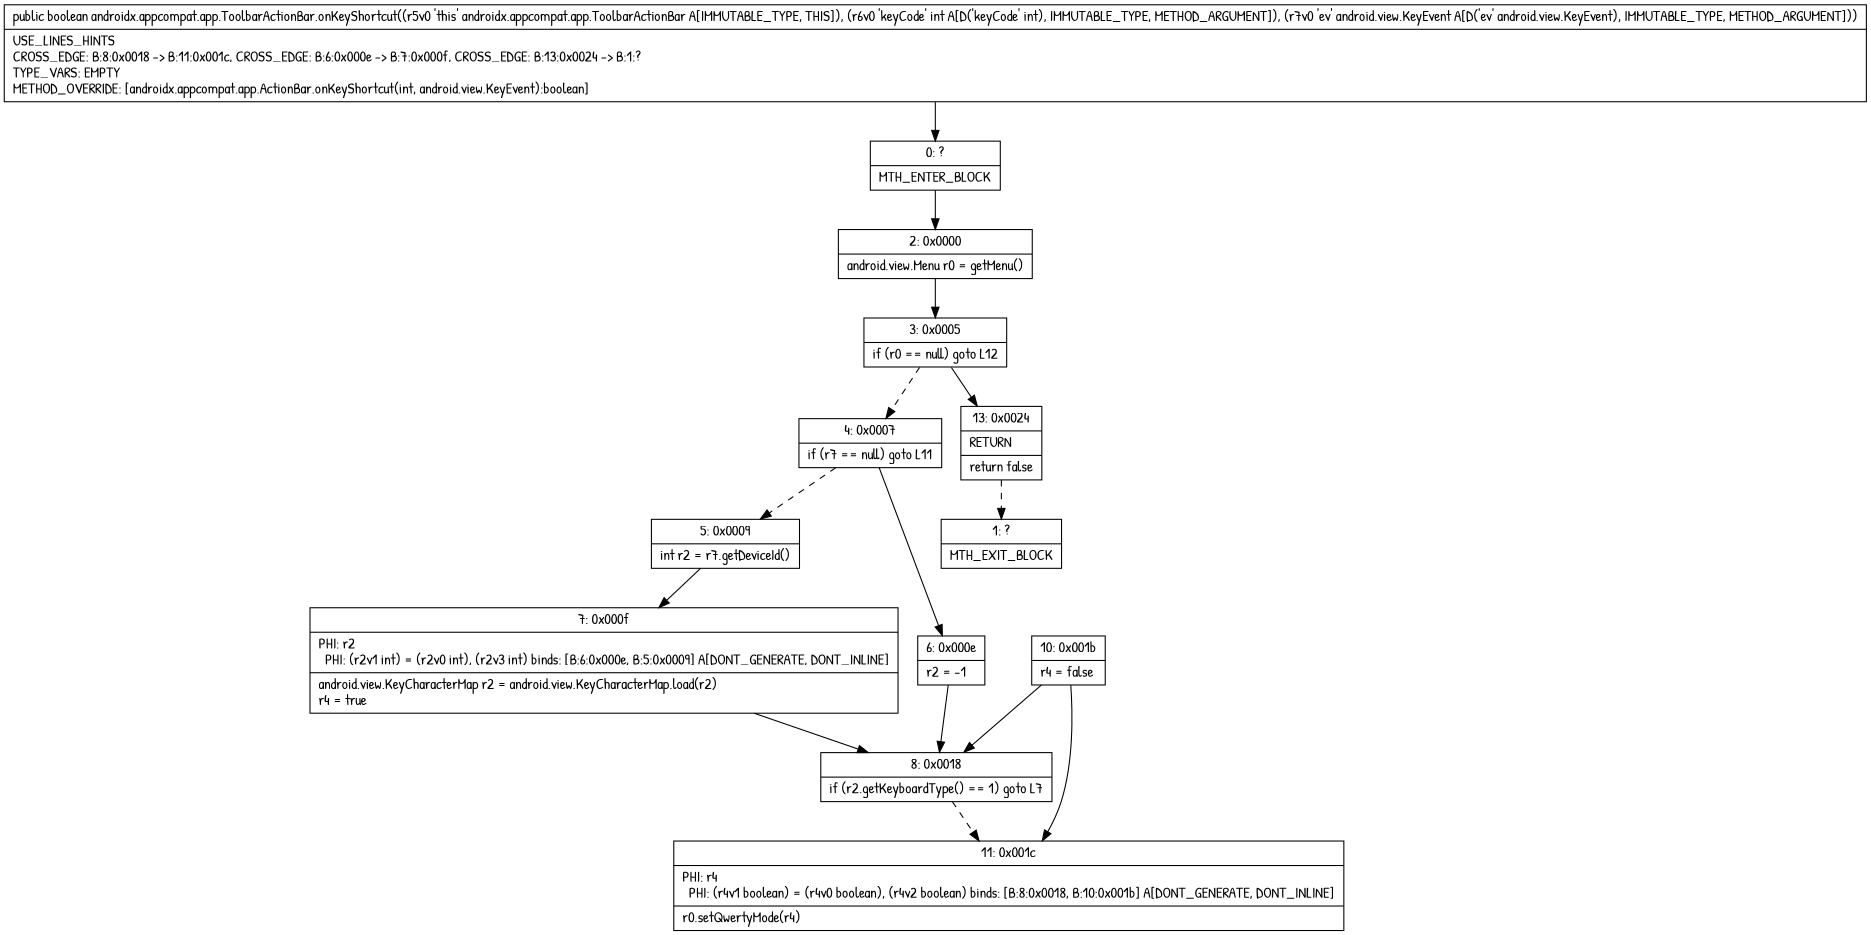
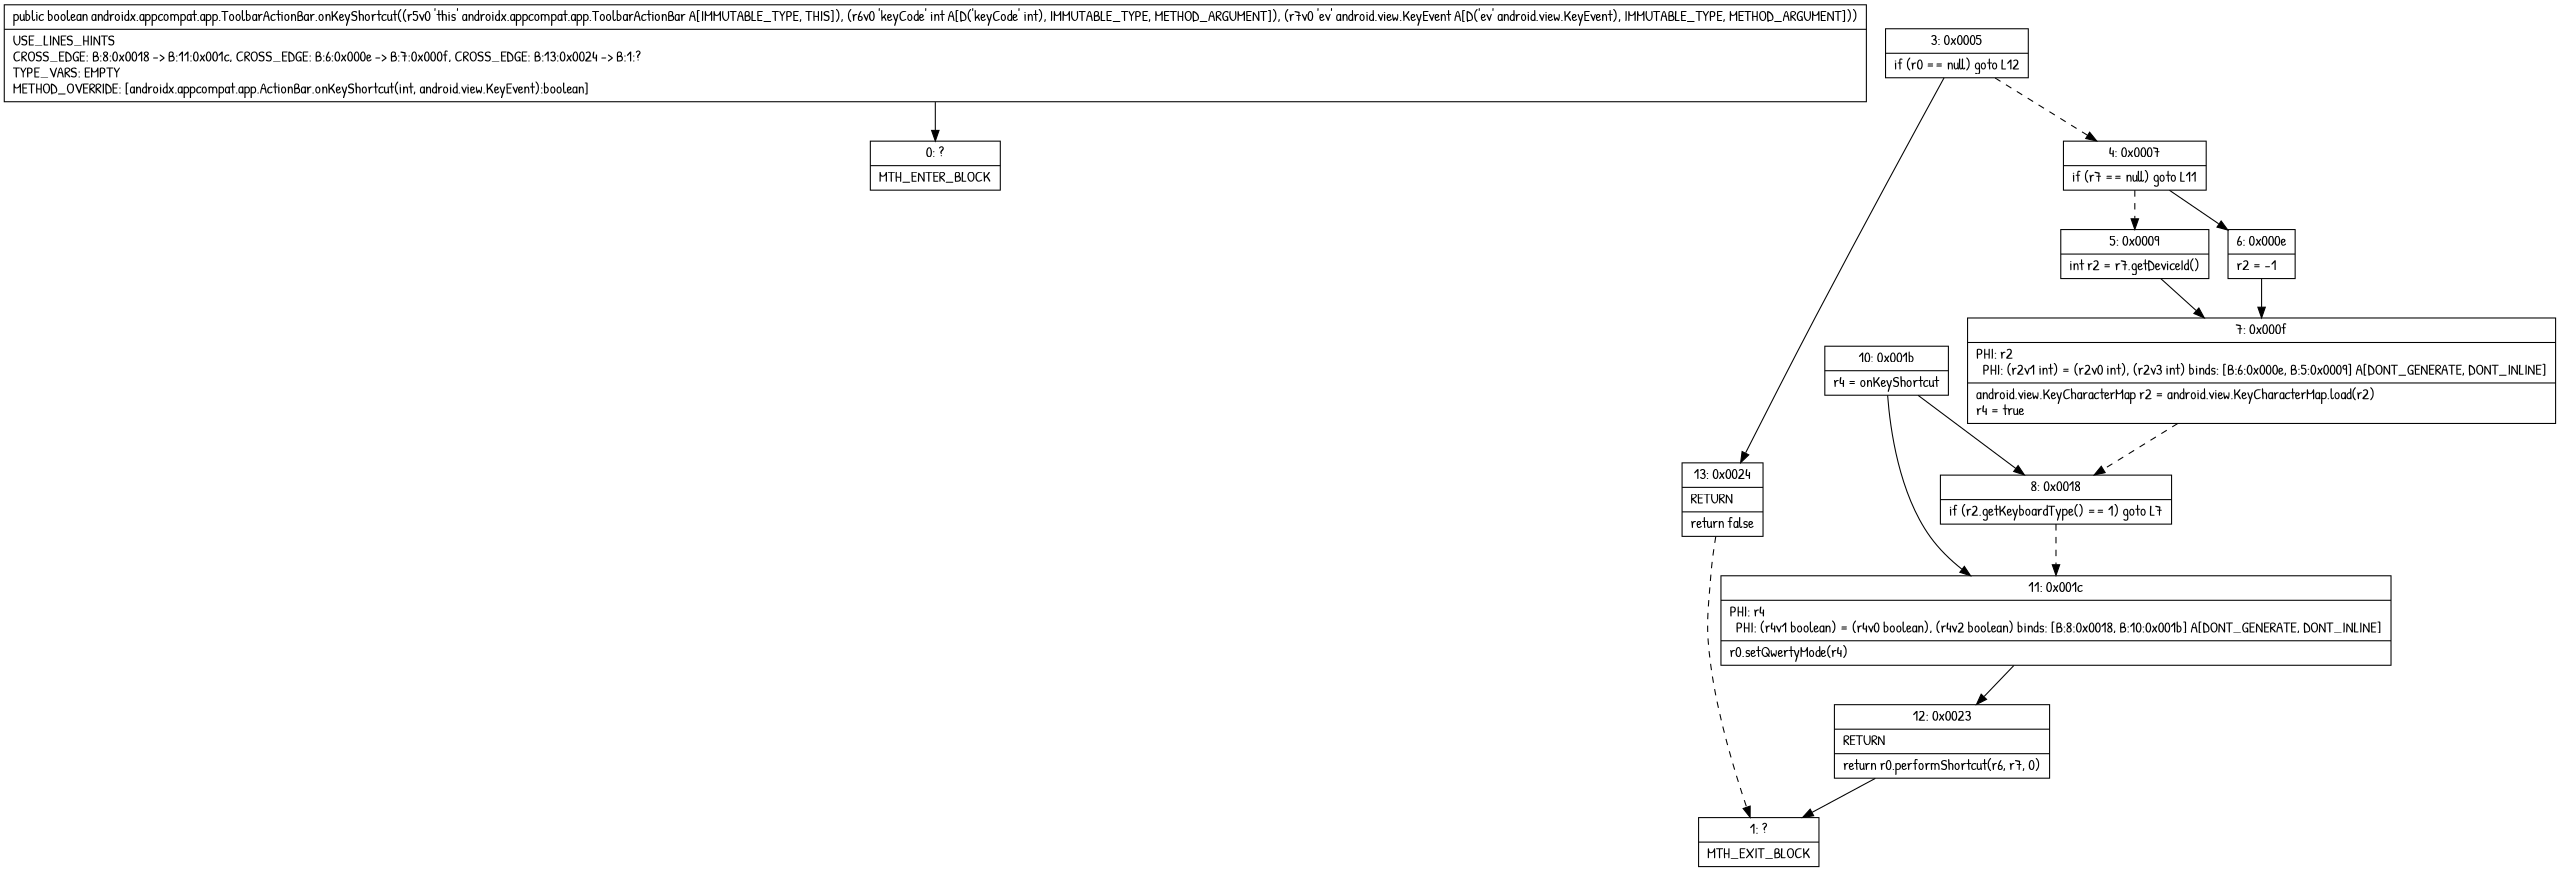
node "2: 0x0000": removed
node "10: 0x001b": text "r4 = false" -> "r4 = onKeyShortcut"
edge "6: 0x000e" -> "8: 0x0018": now "6: 0x000e" -> "7: 0x000f"
edge "7: 0x000f" -> "8: 0x0018": style solid -> dashed
node "12: 0x0023": added
